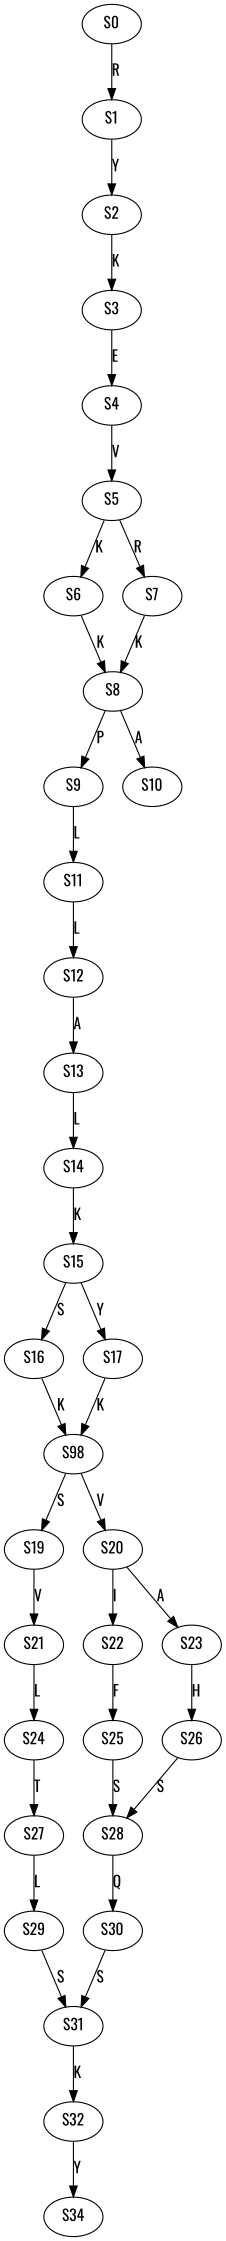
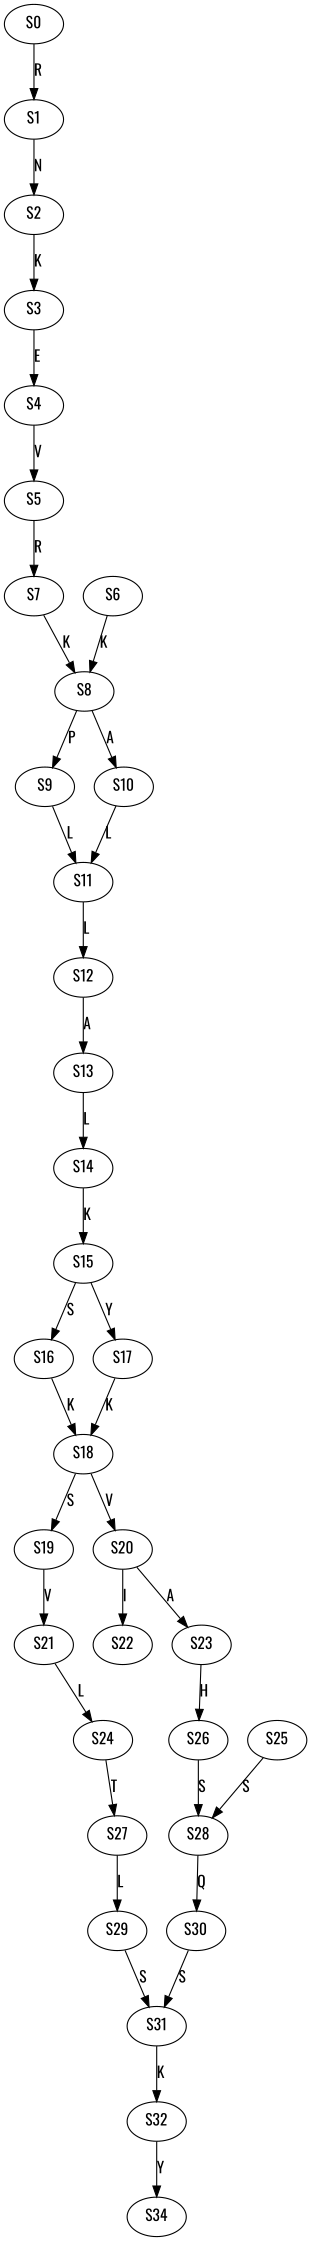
edge "S1" -> "S2": label "Y" -> "N"
edge "S5" -> "S6": removed, label "K"
edge "S10" -> "S11": added, label "L"
node "S98": label "S98" -> "S18"
edge "S22" -> "S25": removed, label "F"
